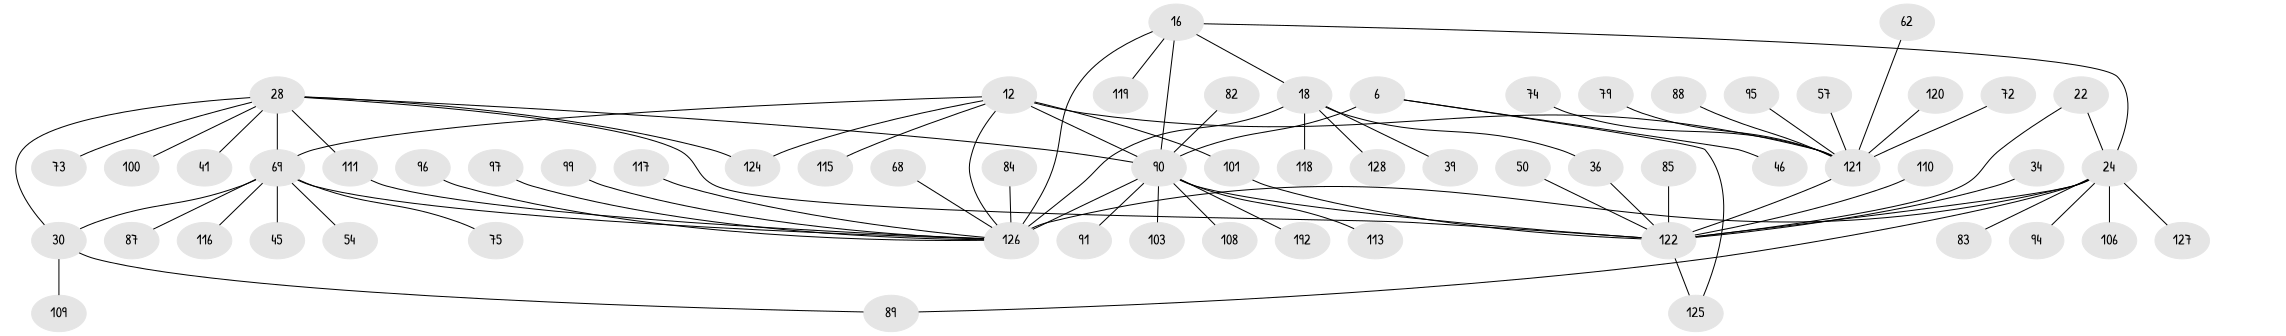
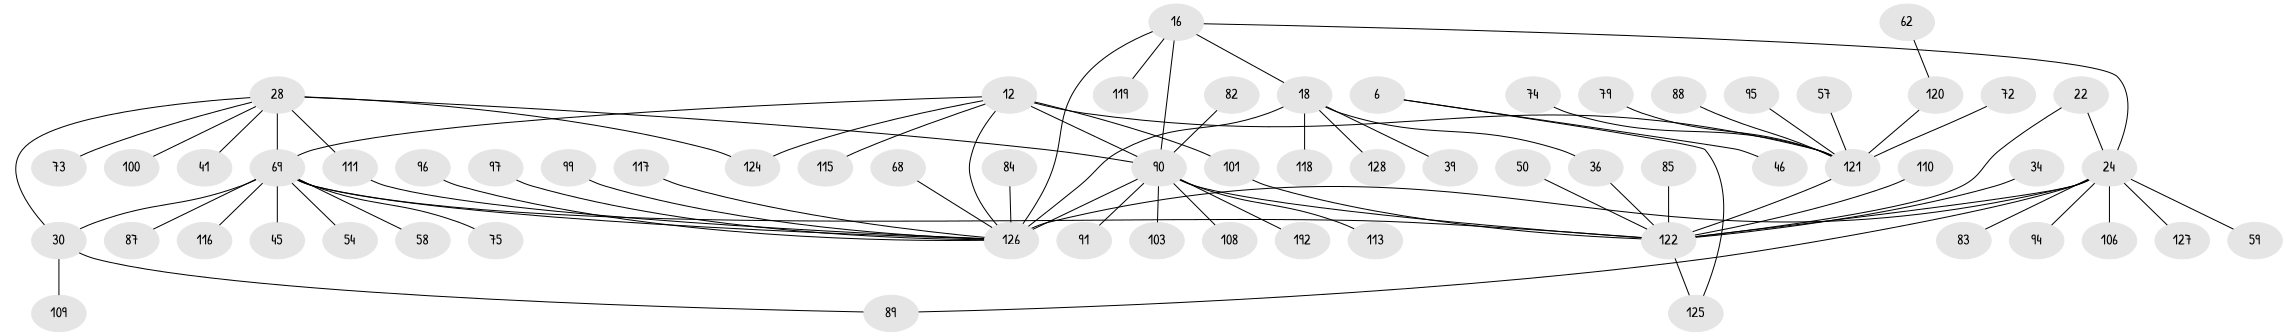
edge "62" -- "121": now "62" -- "120"
edge "6" -- "90": removed
edge "28" -- "122": now "69" -- "122"
node "58": added
node "59": added
